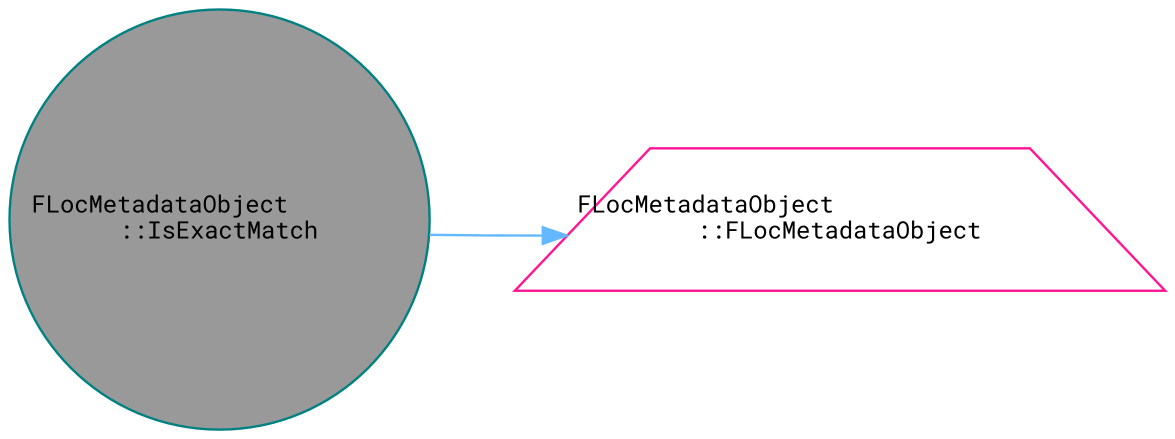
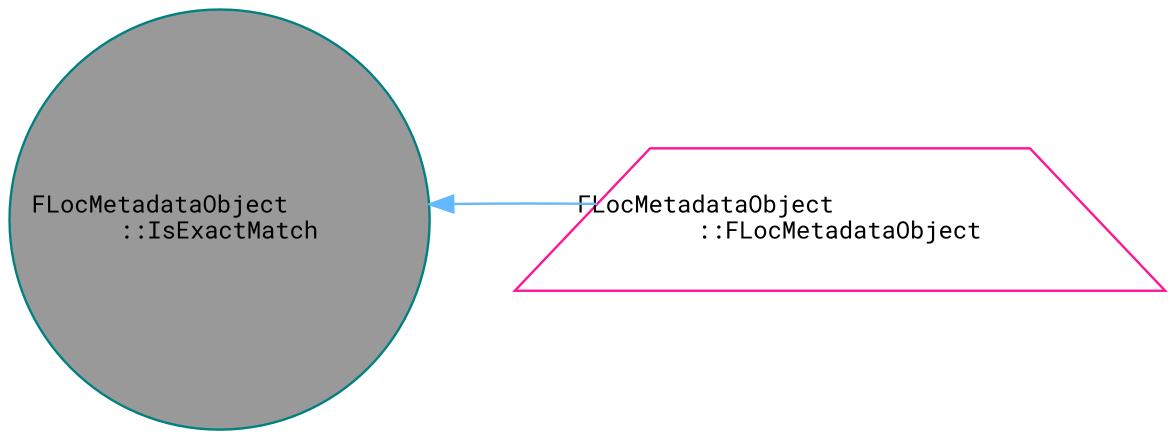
edge "FLocMetadataObject ::IsExactMatch" -> "FLocMetadataObject ::FLocMetadataObject": reversed
